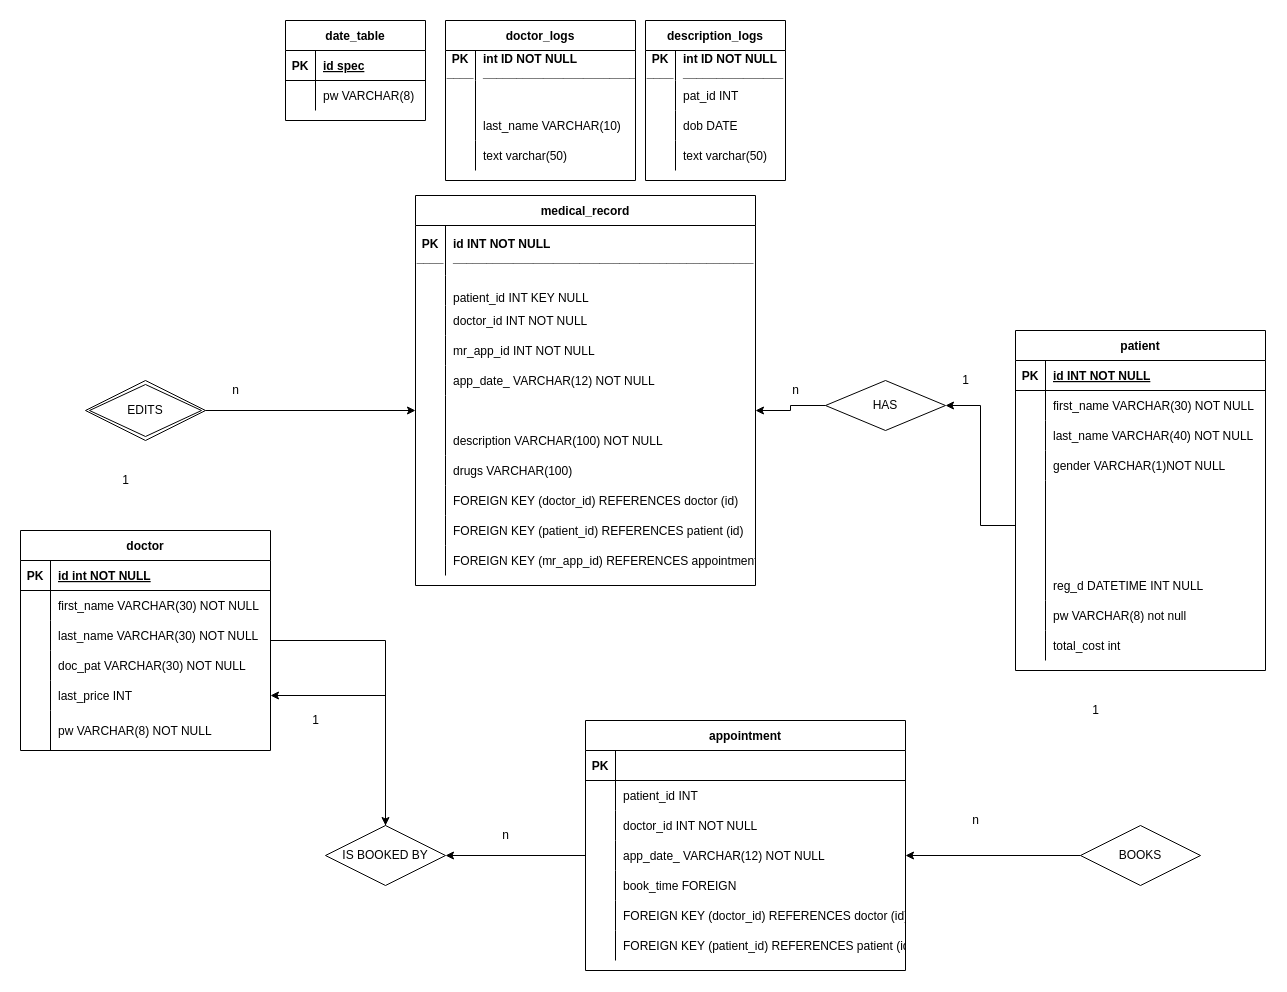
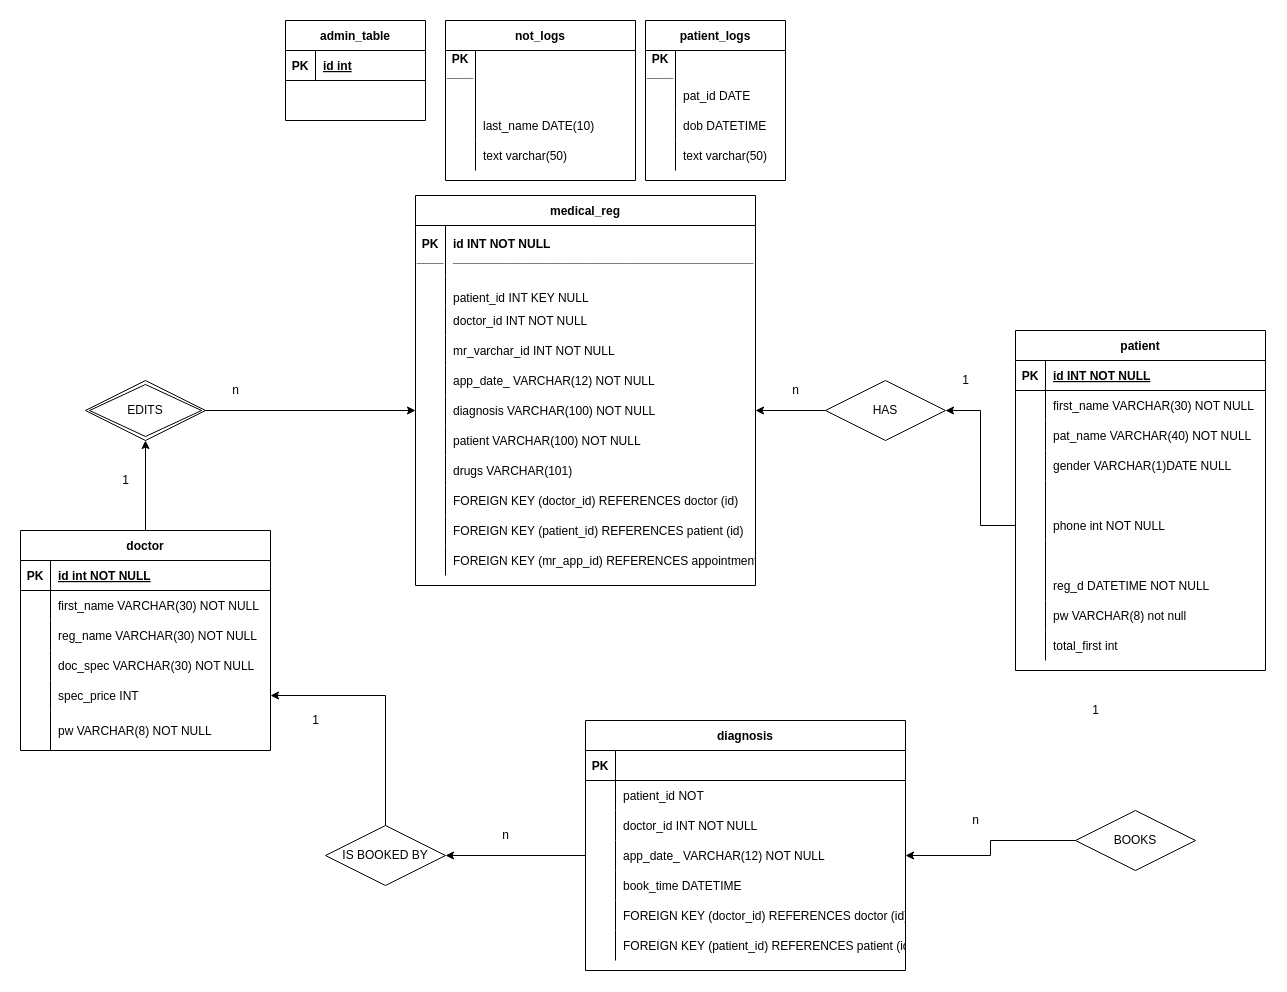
node "date_table": label "date_table" -> "admin_table"
node "doctor_logs": label "doctor_logs" -> "not_logs"
node "description_logs": label "description_logs" -> "patient_logs"
node "id spec": label "id spec" -> "id int"
node "int ID NOT NULL _______________________": removed
node "int ID NOT NULL _______________": removed
node "pw VARCHAR(8)": removed
node "pat_id INT": label "pat_id INT" -> "pat_id DATE"
node "last_name VARCHAR(10)": label "last_name VARCHAR(10)" -> "last_name DATE(10)"
node "dob DATE": label "dob DATE" -> "dob DATETIME"
node "medical_record": label "medical_record" -> "medical_reg"
node "mr_app_id INT NOT NULL": label "mr_app_id INT NOT NULL" -> "mr_varchar_id INT NOT NULL"
node "HAS": size 120x50 -> 120x60
node "diagnosis VARCHAR(100) NOT NULL": added
node "last_name VARCHAR(40) NOT NULL": label "last_name VARCHAR(40) NOT NULL" -> "pat_name VARCHAR(40) NOT NULL"
node "description VARCHAR(100) NOT NULL": label "description VARCHAR(100) NOT NULL" -> "patient VARCHAR(100) NOT NULL"
node "gender VARCHAR(1)NOT NULL": label "gender VARCHAR(1)NOT NULL" -> "gender VARCHAR(1)DATE NULL"
node "drugs VARCHAR(100)": label "drugs VARCHAR(100)" -> "drugs VARCHAR(101)"
node "phone int NOT NULL": added
node "reg_d DATETIME INT NULL": label "reg_d DATETIME INT NULL" -> "reg_d DATETIME NOT NULL"
node "last_name VARCHAR(30) NOT NULL": label "last_name VARCHAR(30) NOT NULL" -> "reg_name VARCHAR(30) NOT NULL"
edge "doctor" -> "IS BOOKED BY": now "doctor" -> "EDITS"
node "total_cost int": label "total_cost int" -> "total_first int"
node "doc_pat VARCHAR(30) NOT NULL": label "doc_pat VARCHAR(30) NOT NULL" -> "doc_spec VARCHAR(30) NOT NULL"
node "last_price INT": label "last_price INT" -> "spec_price INT"
node "appointment": label "appointment" -> "diagnosis"
node "patient_id INT": label "patient_id INT" -> "patient_id NOT"
node "BOOKS": moved (1141, 856) -> (1136, 841)
node "book_time FOREIGN": label "book_time FOREIGN" -> "book_time DATETIME"
